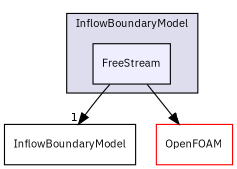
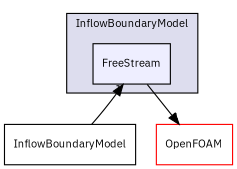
edge "FreeStream" -> "InflowBoundaryModel": reversed
